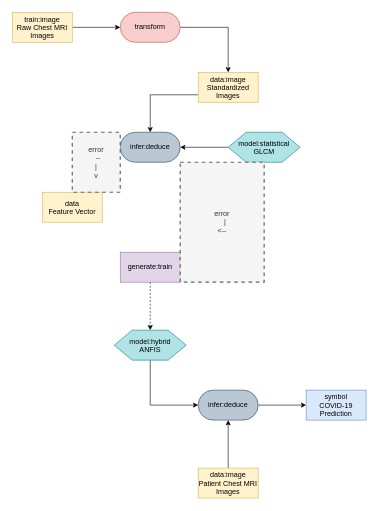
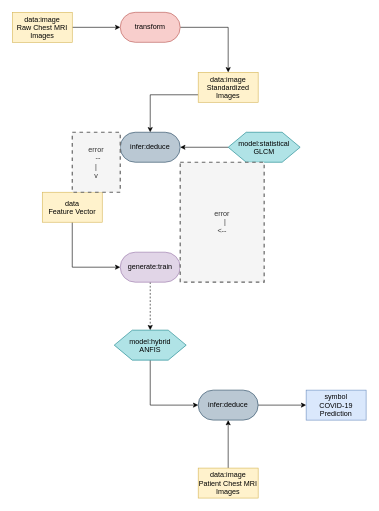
node "train:image Raw Chest MRI Images": label "train:image Raw Chest MRI Images" -> "data:image Raw Chest MRI Images"
edge "data Feature Vector" -> "generate:train": added
node "generate:train": shape rectangle -> rounded rectangle
